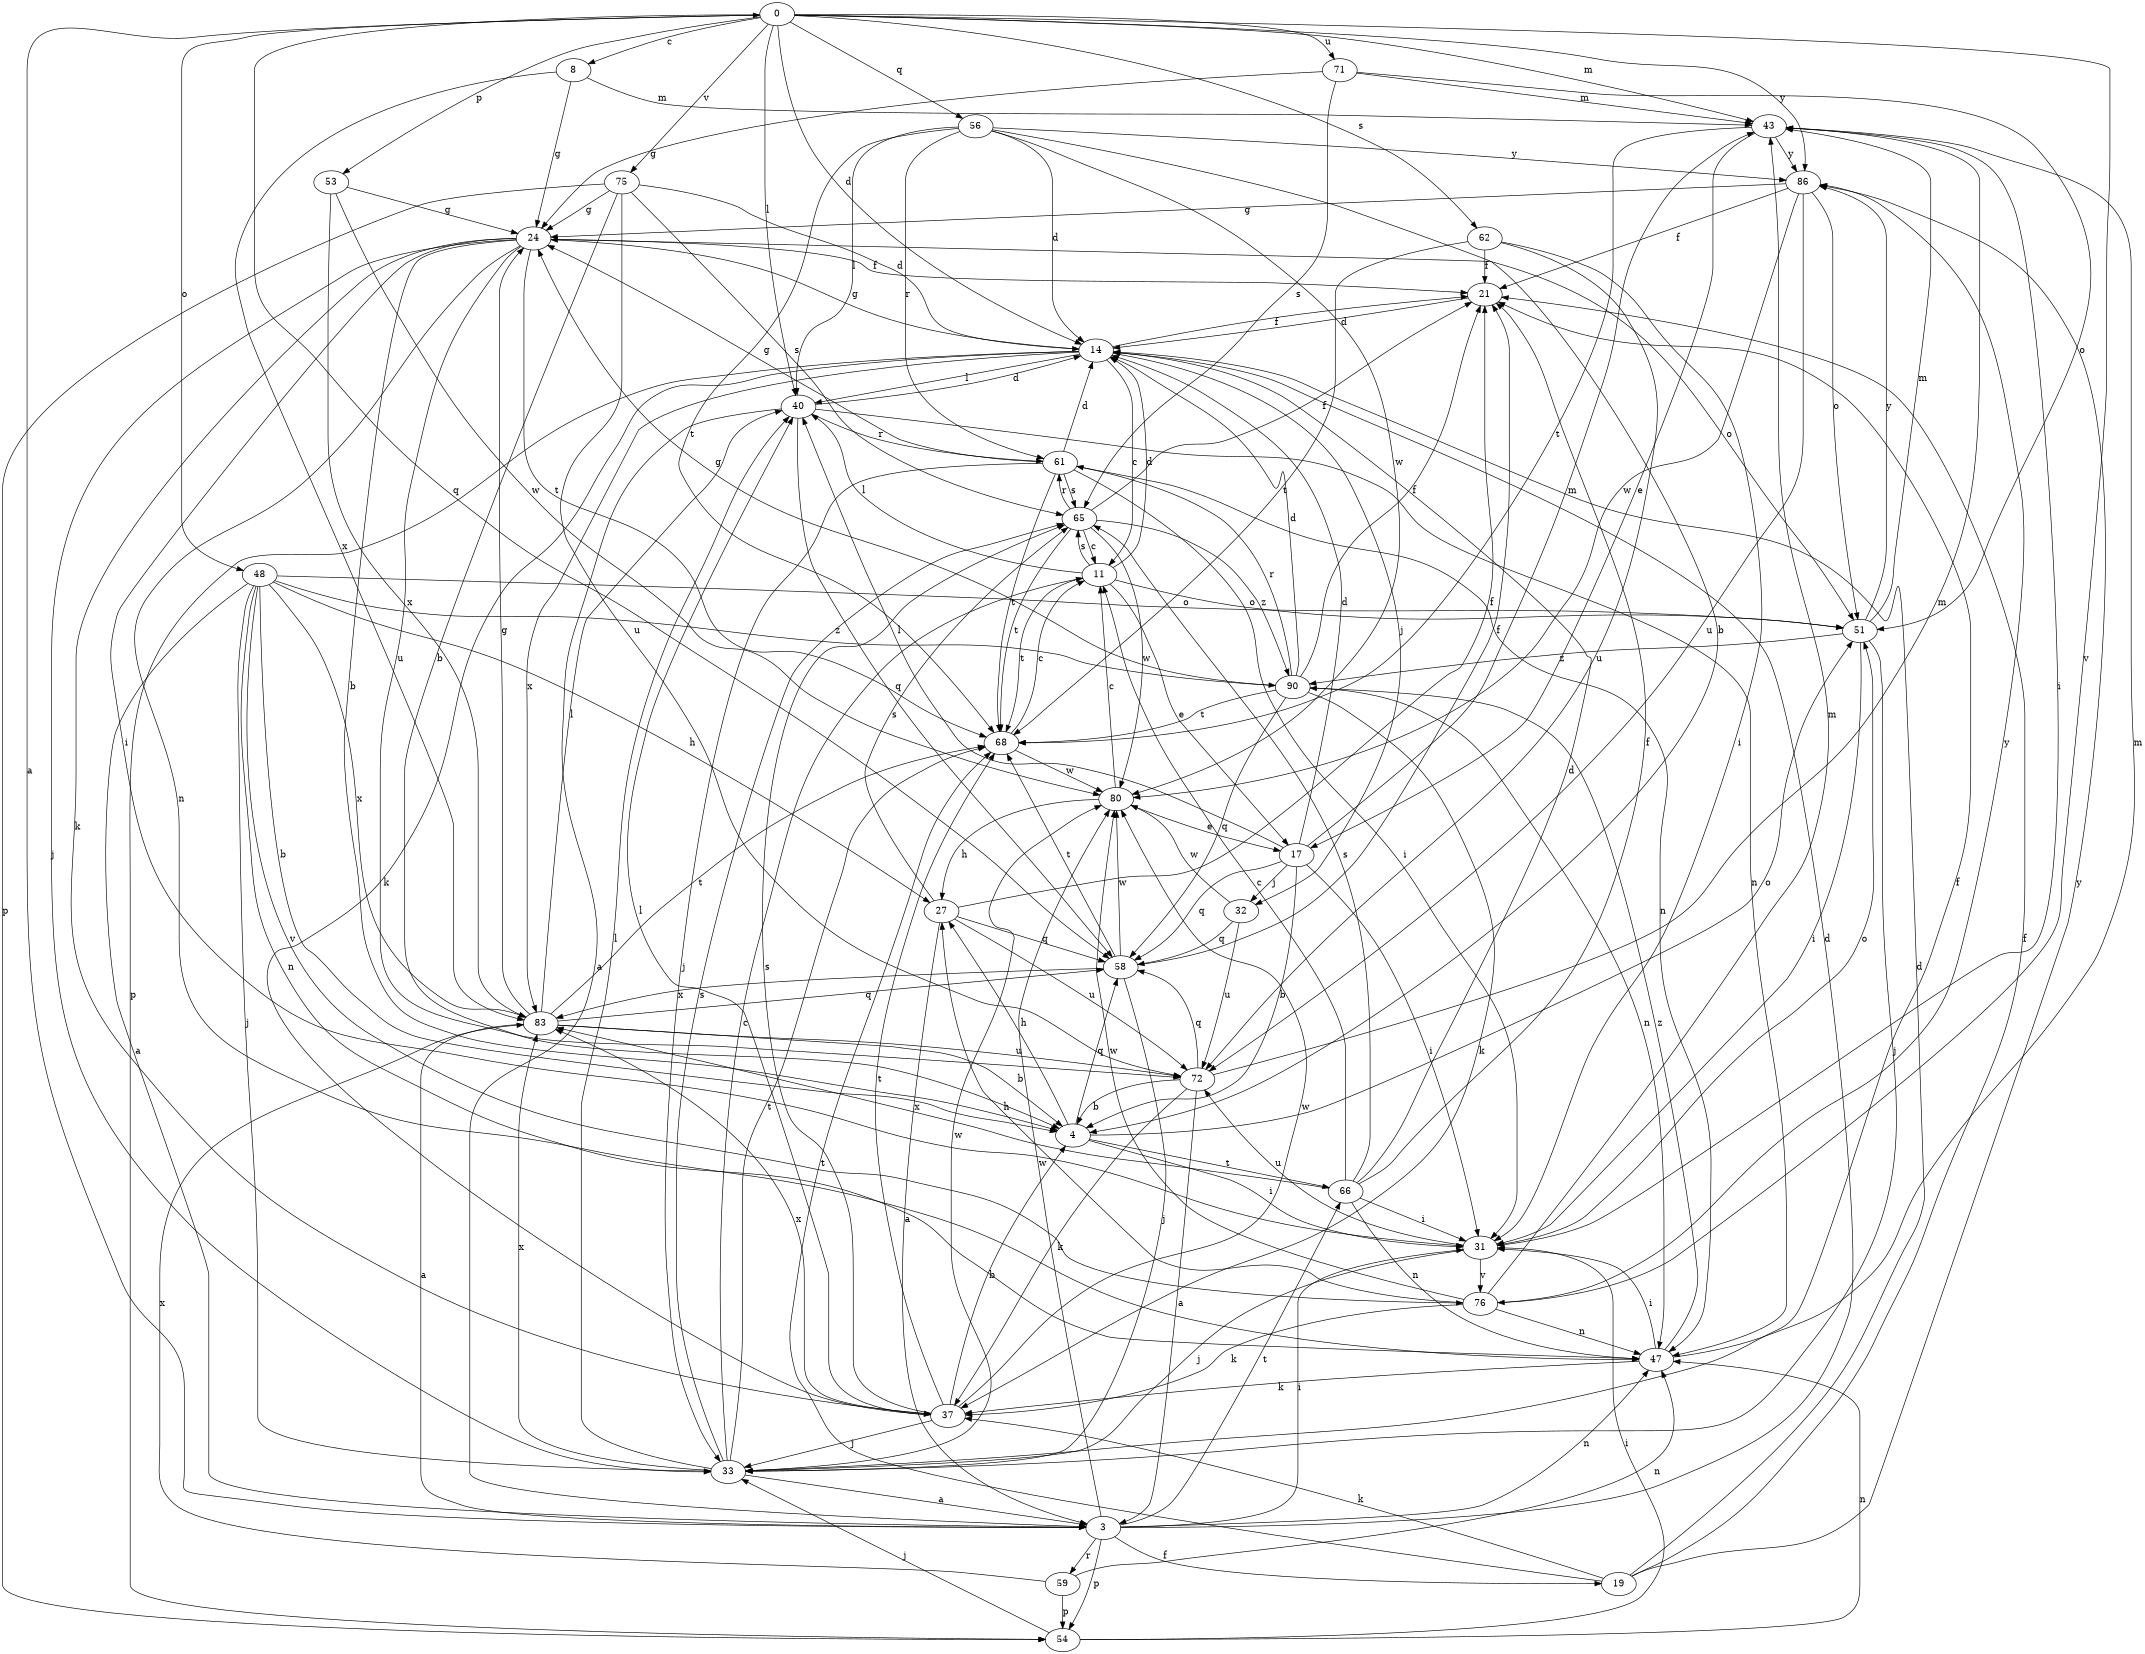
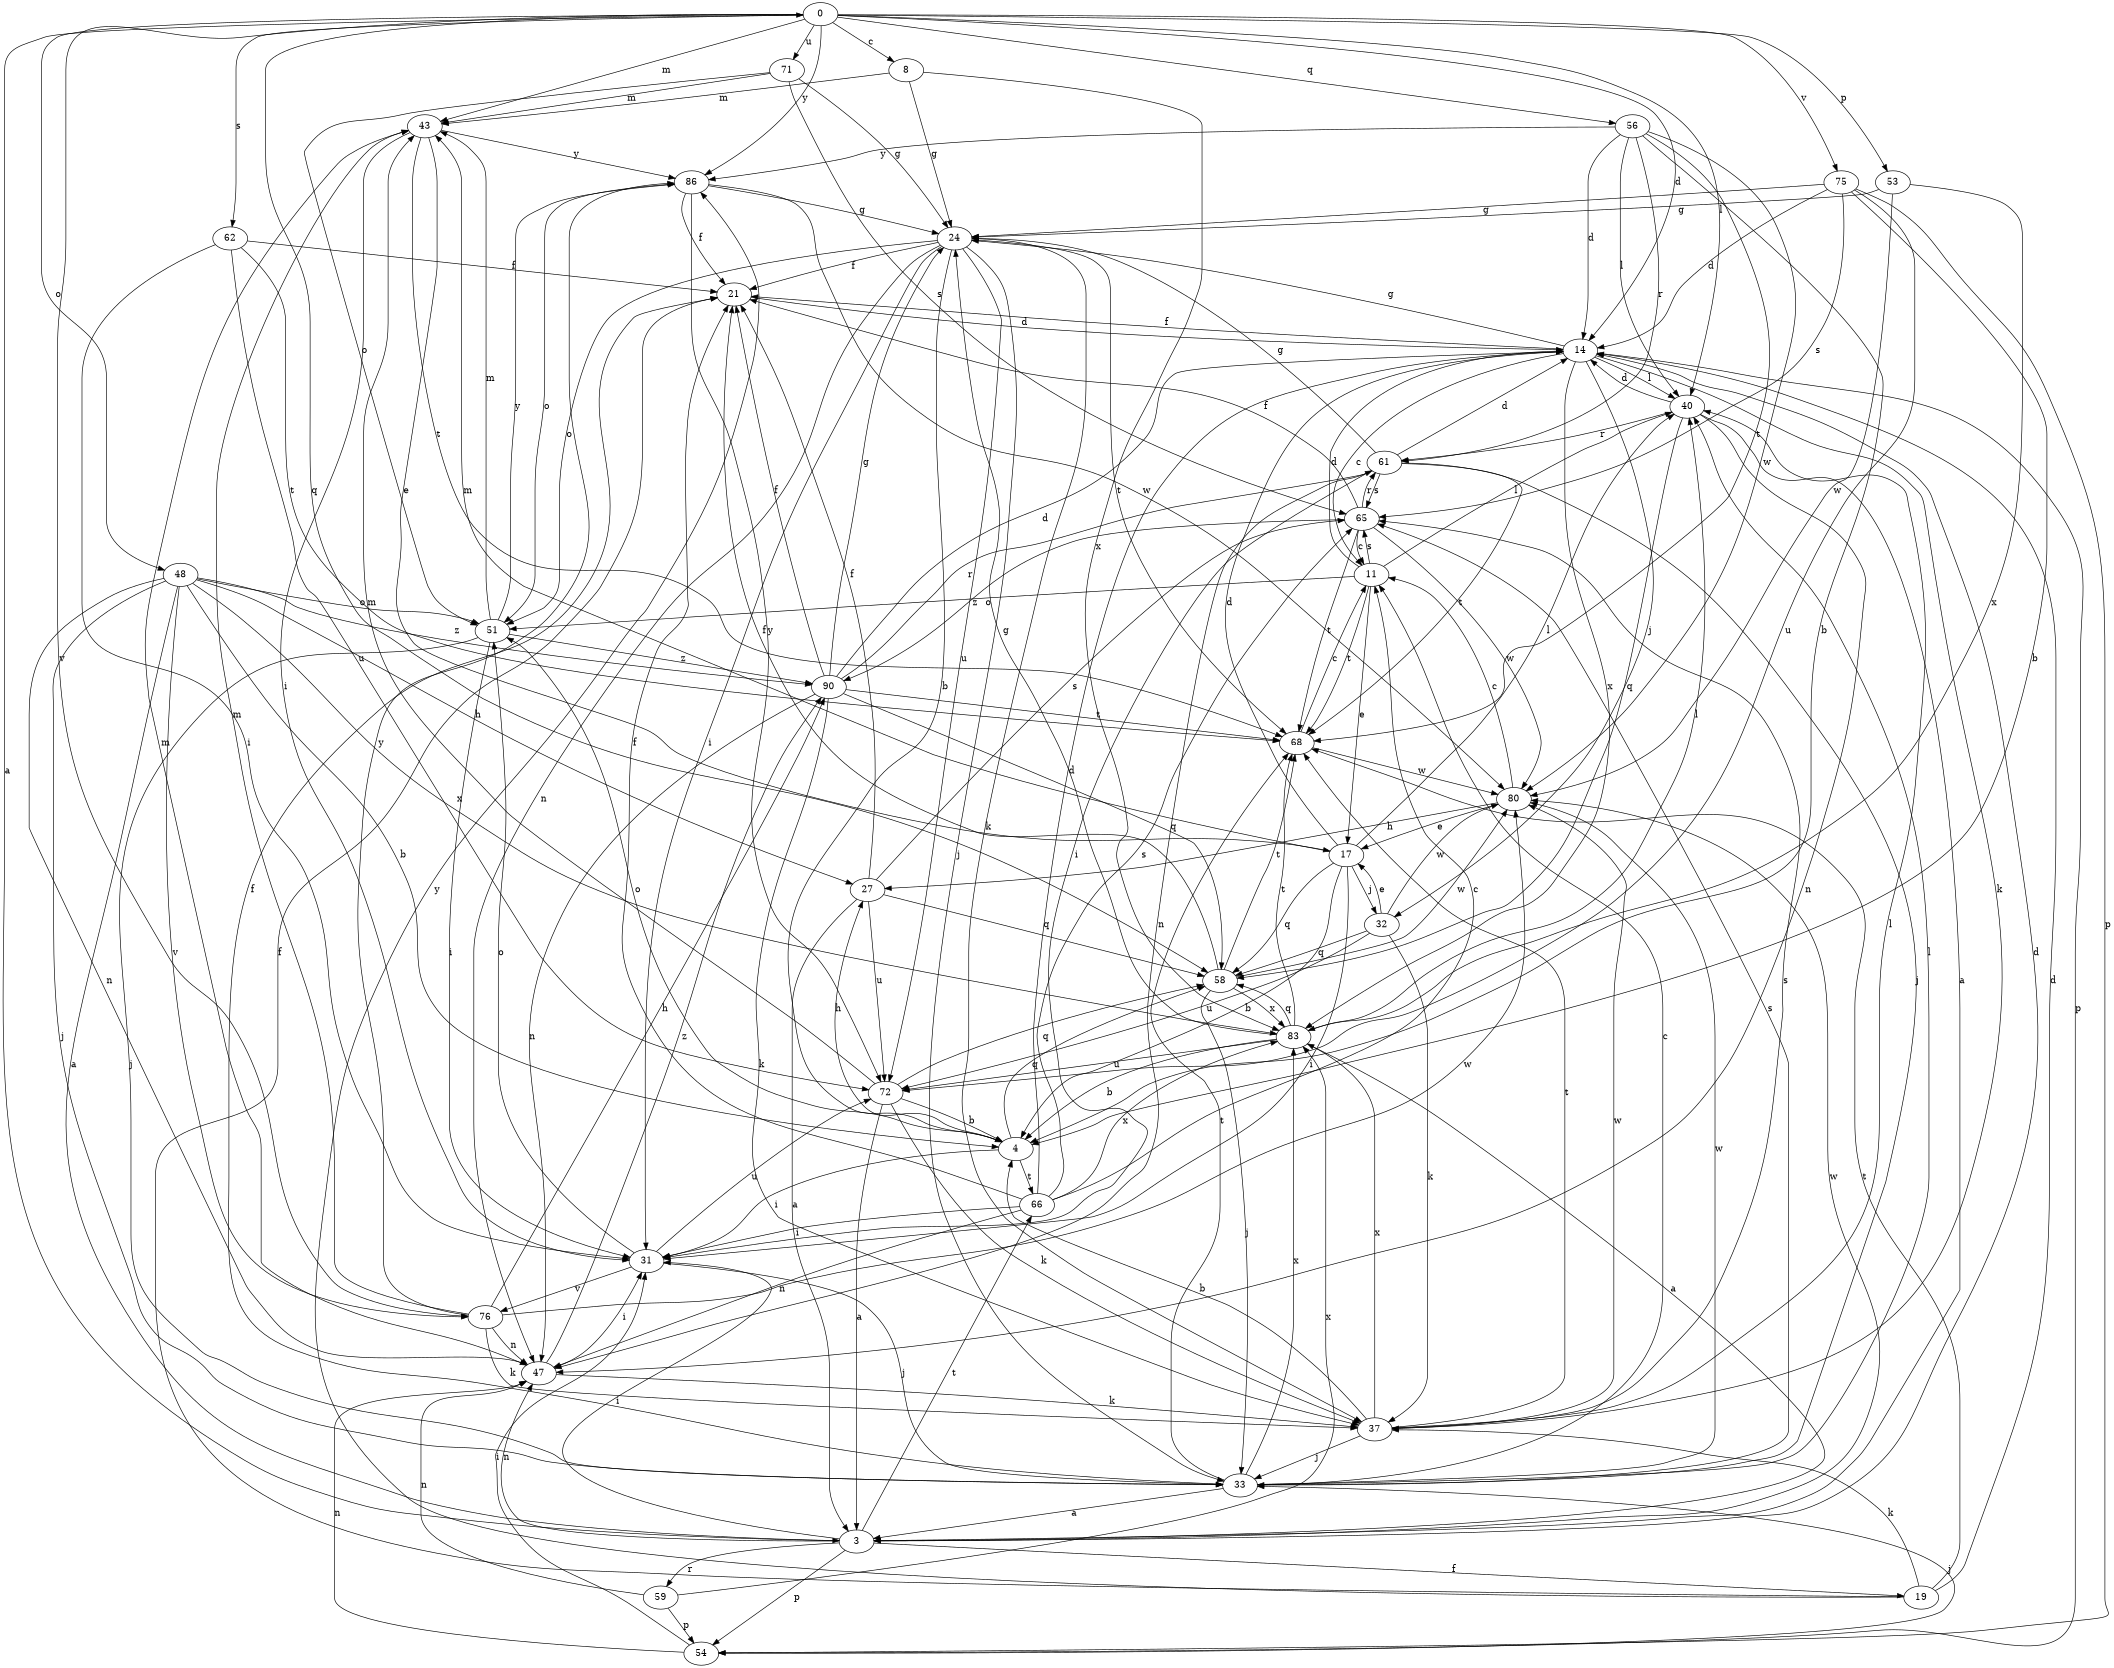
edge "86" -> "72": label "u" -> "y"
edge "32" -> "17": added, label "e"
edge "32" -> "37": added, label "k"
edge "76" -> "27": now "76" -> "90"
